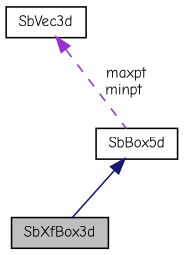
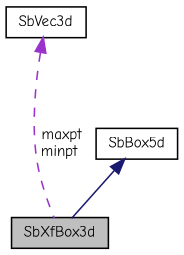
edge "SbBox5d" -> "SbVec3d": now "SbXfBox3d" -> "SbVec3d"
